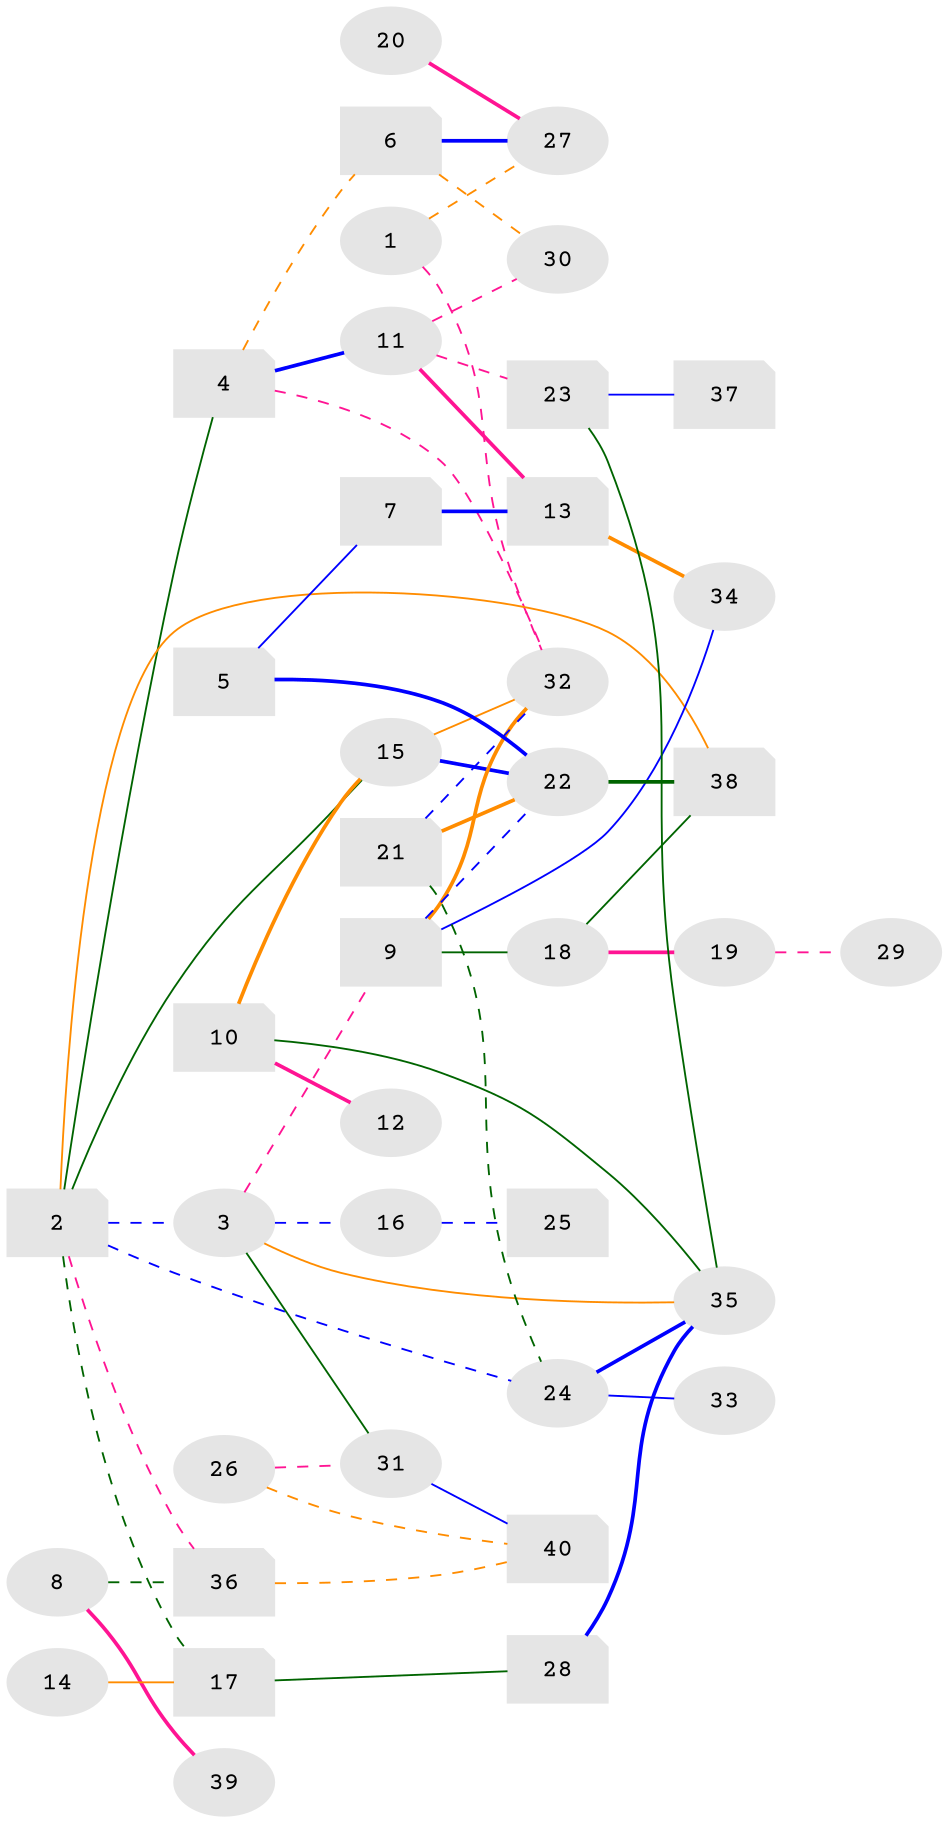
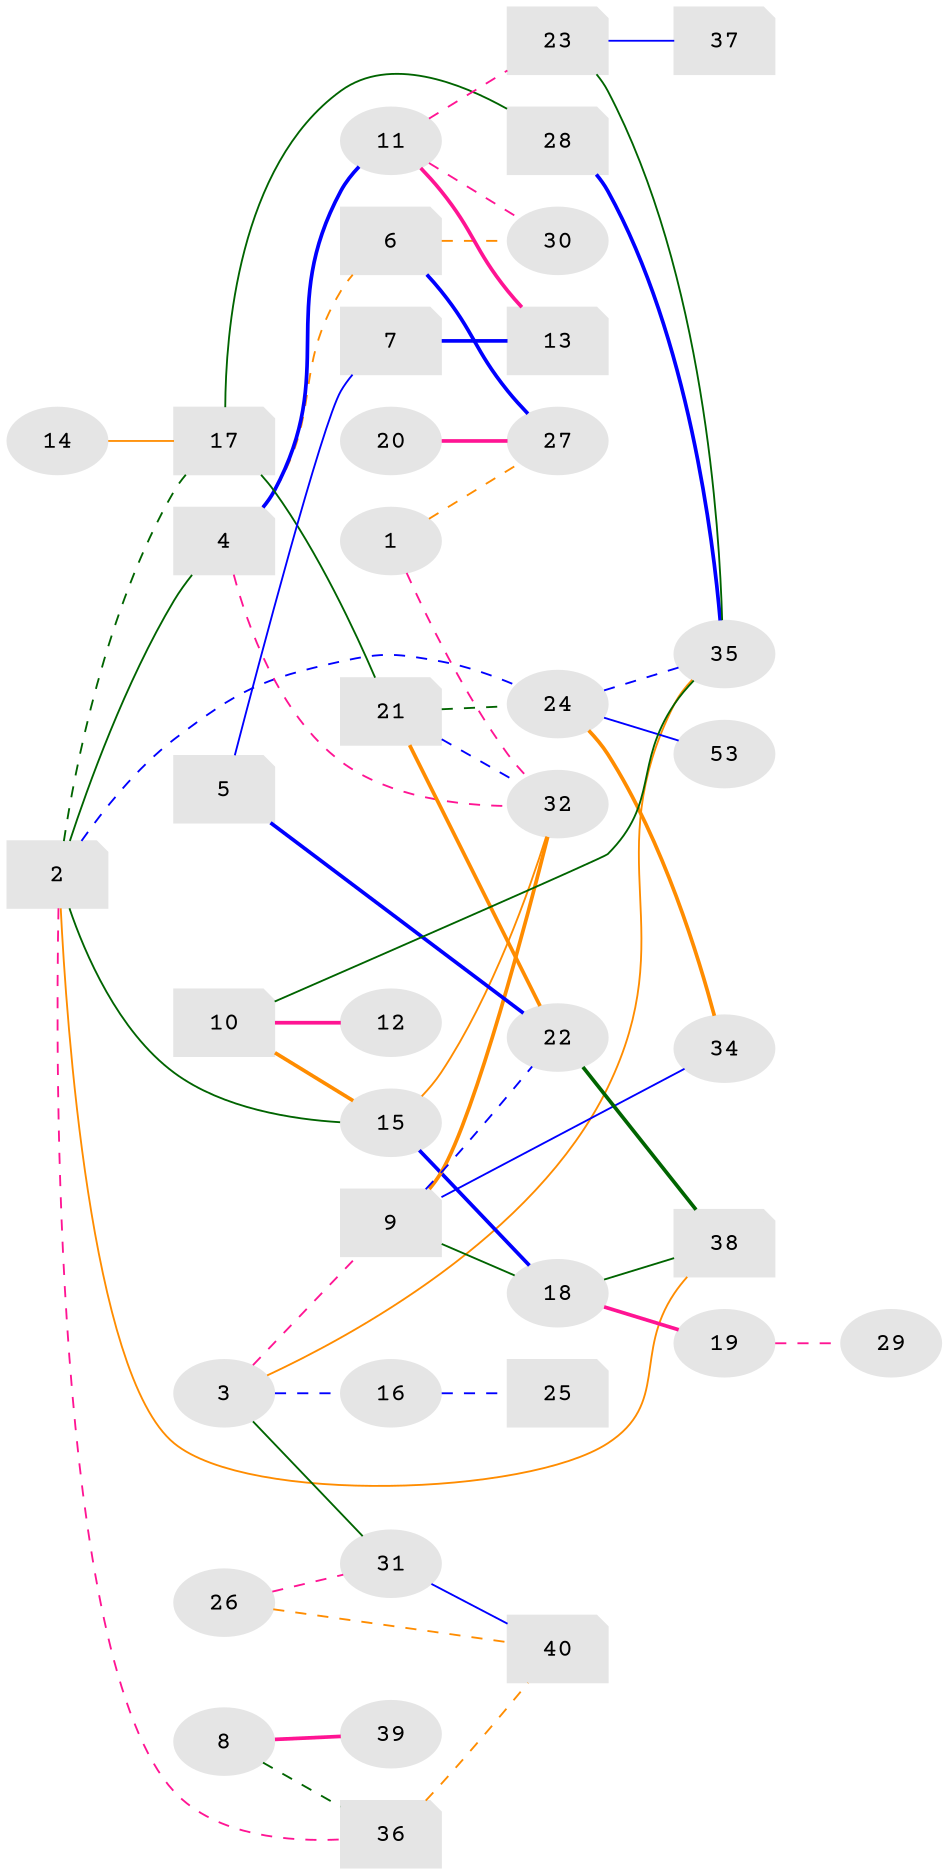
edge "13" -- "34": now "24" -- "34"
edge "17" -- "21": added
edge "15" -- "22": now "15" -- "18"
edge "2" -- "3": removed
edge "35" -- "24": style bold -> dashed
node "33": label "33" -> "53"
